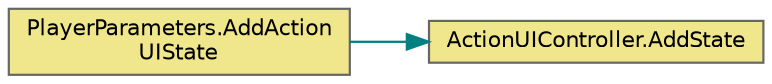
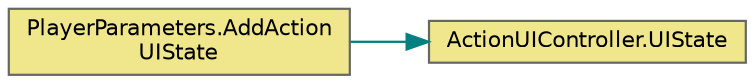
node "ActionUIController.AddState": label "ActionUIController.AddState" -> "ActionUIController.UIState"
